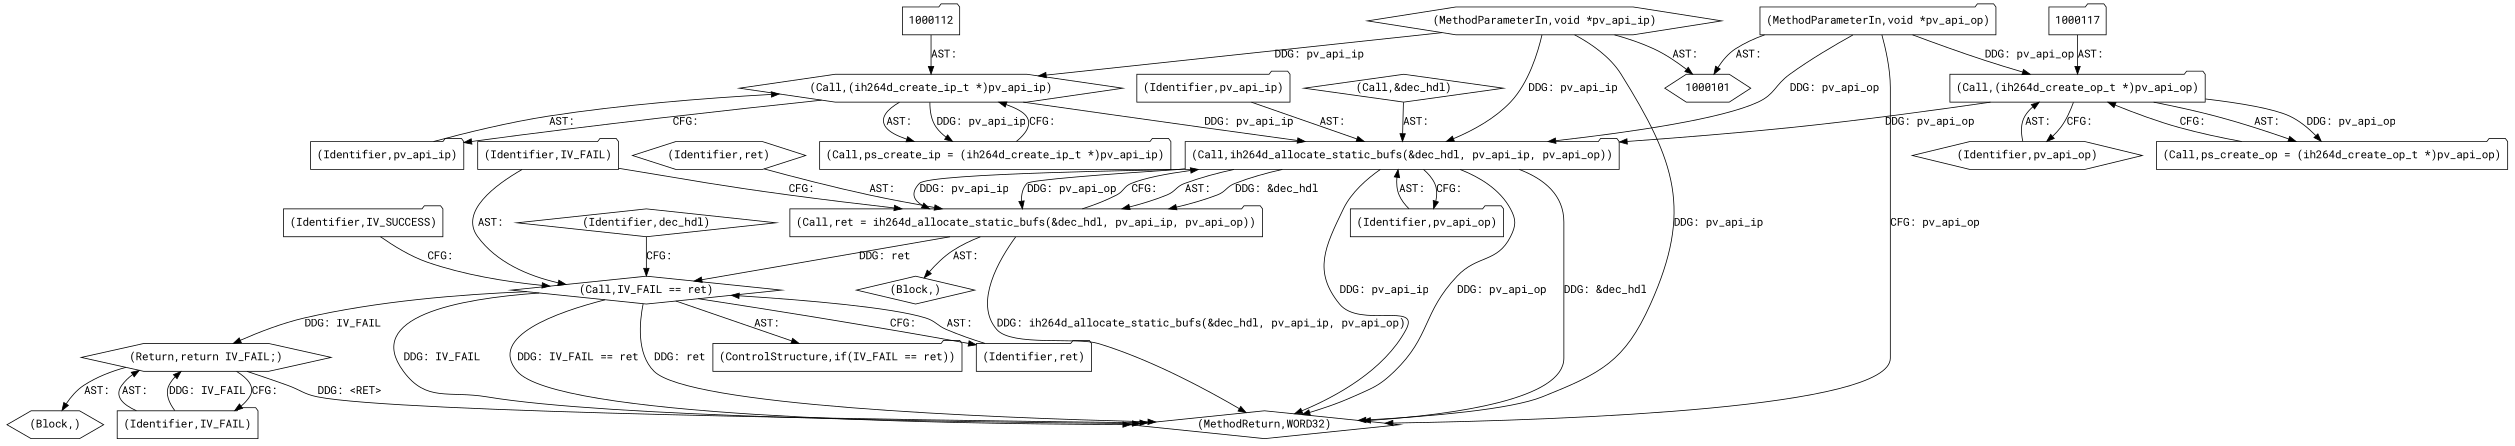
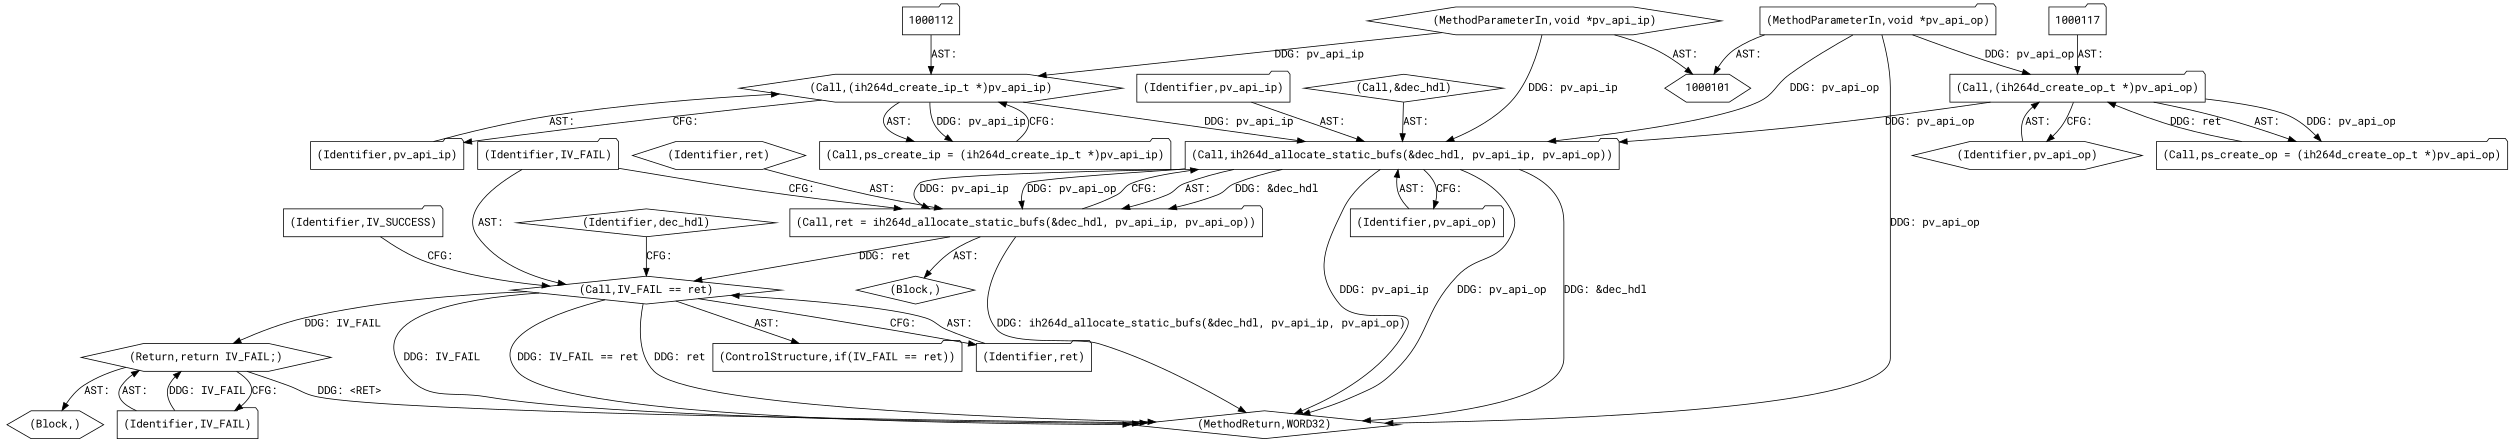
edge "(Call,ps_create_op = (ih264d_create_op_t *)pv_api_op)" -> "(Call,(ih264d_create_op_t *)pv_api_op)": label "CFG: " -> "DDG: ret"
edge "(MethodParameterIn,void *pv_api_op)" -> "(MethodReturn,WORD32)": label "CFG: pv_api_op" -> "DDG: pv_api_op"
edge "(MethodParameterIn,void *pv_api_ip)" -> "(MethodReturn,WORD32)": removed, label "DDG: pv_api_ip"
